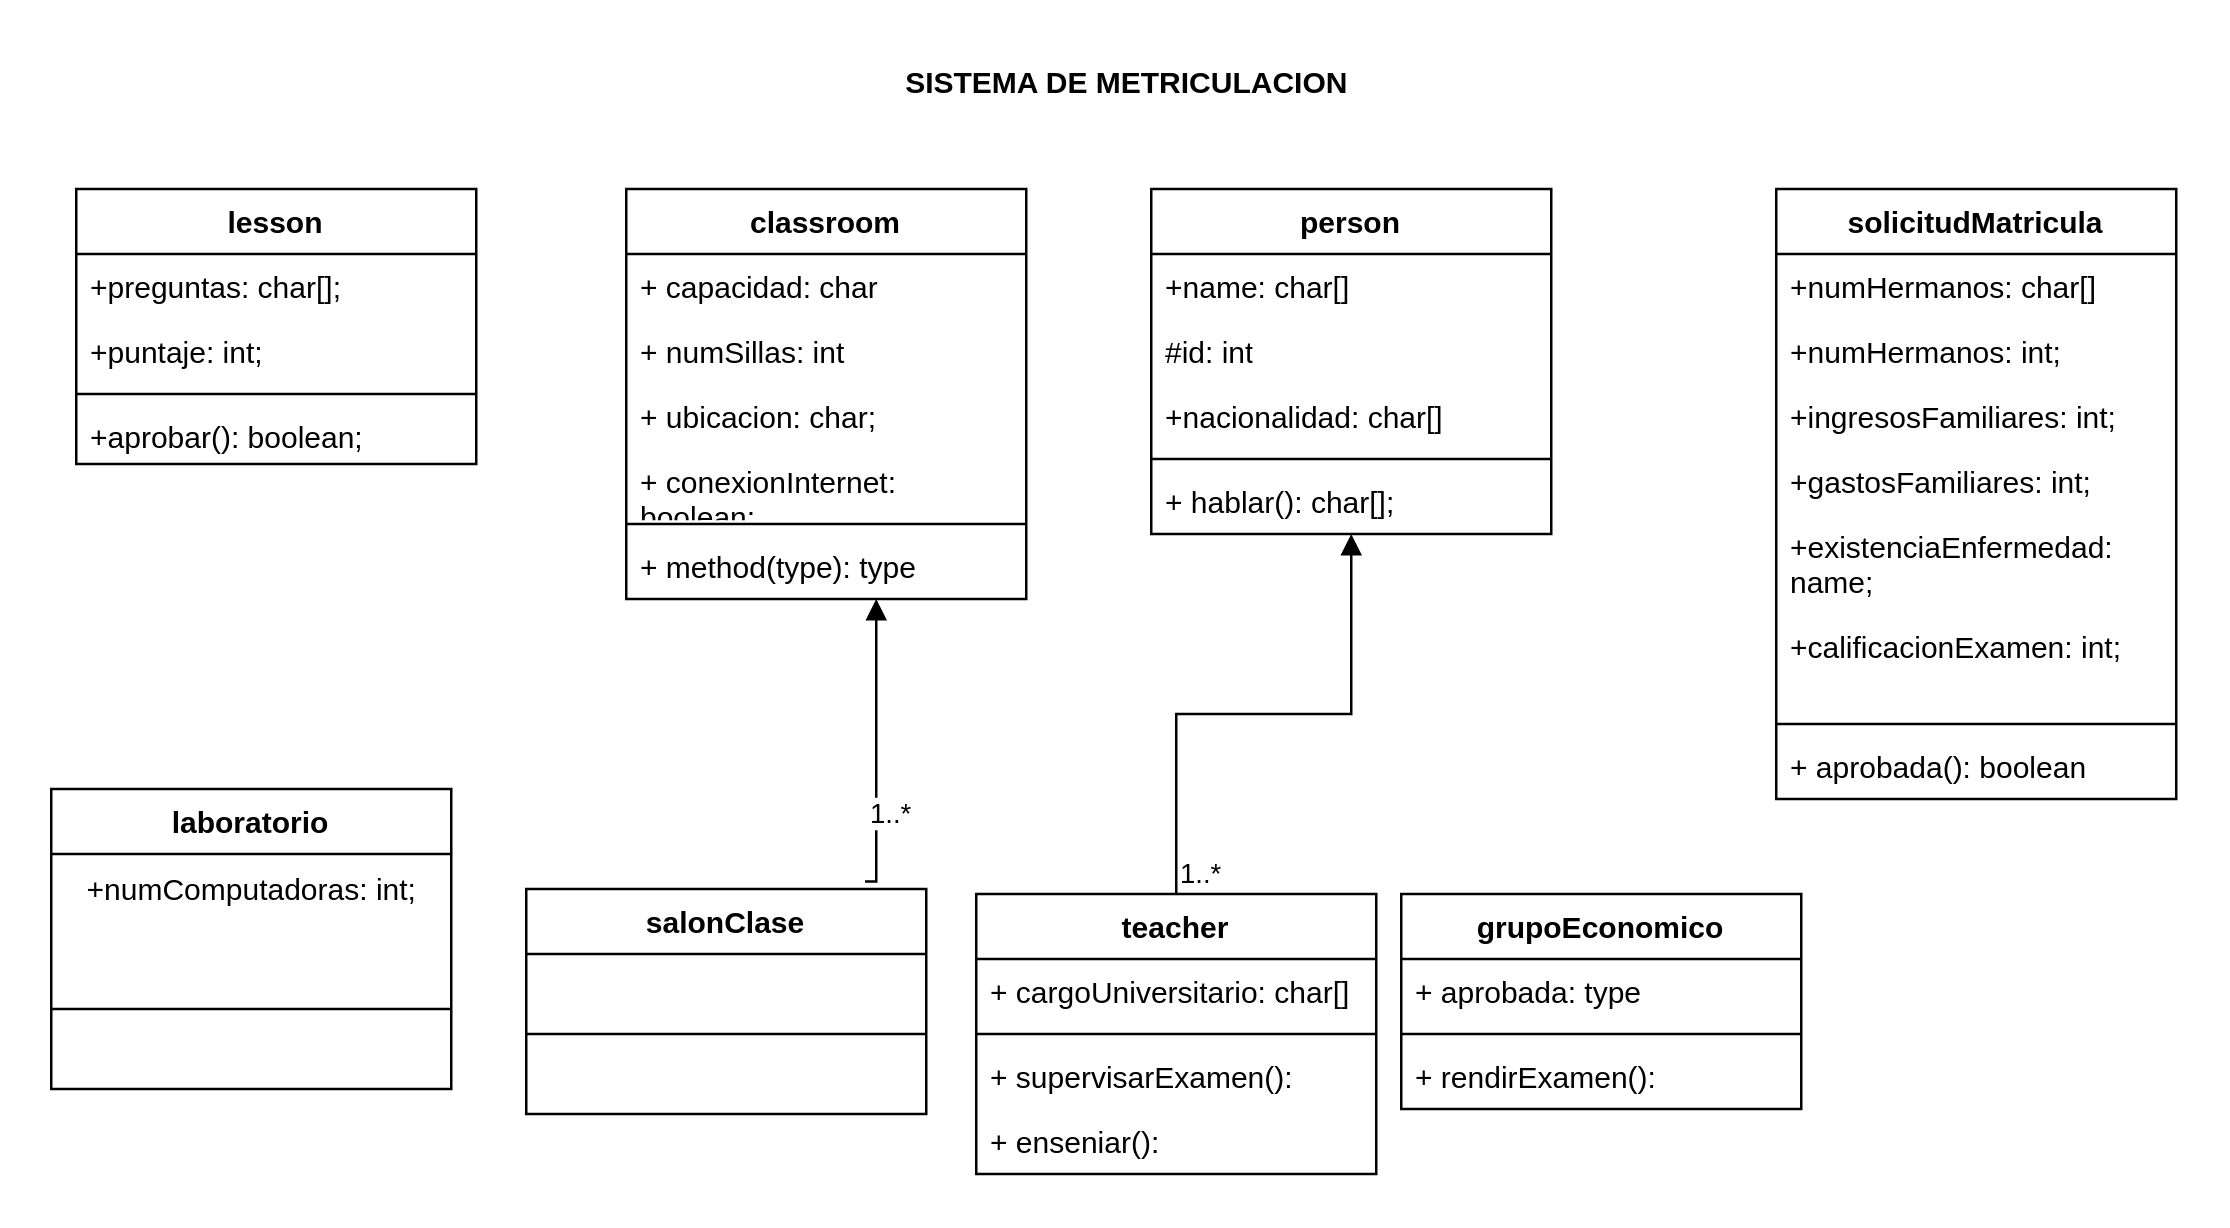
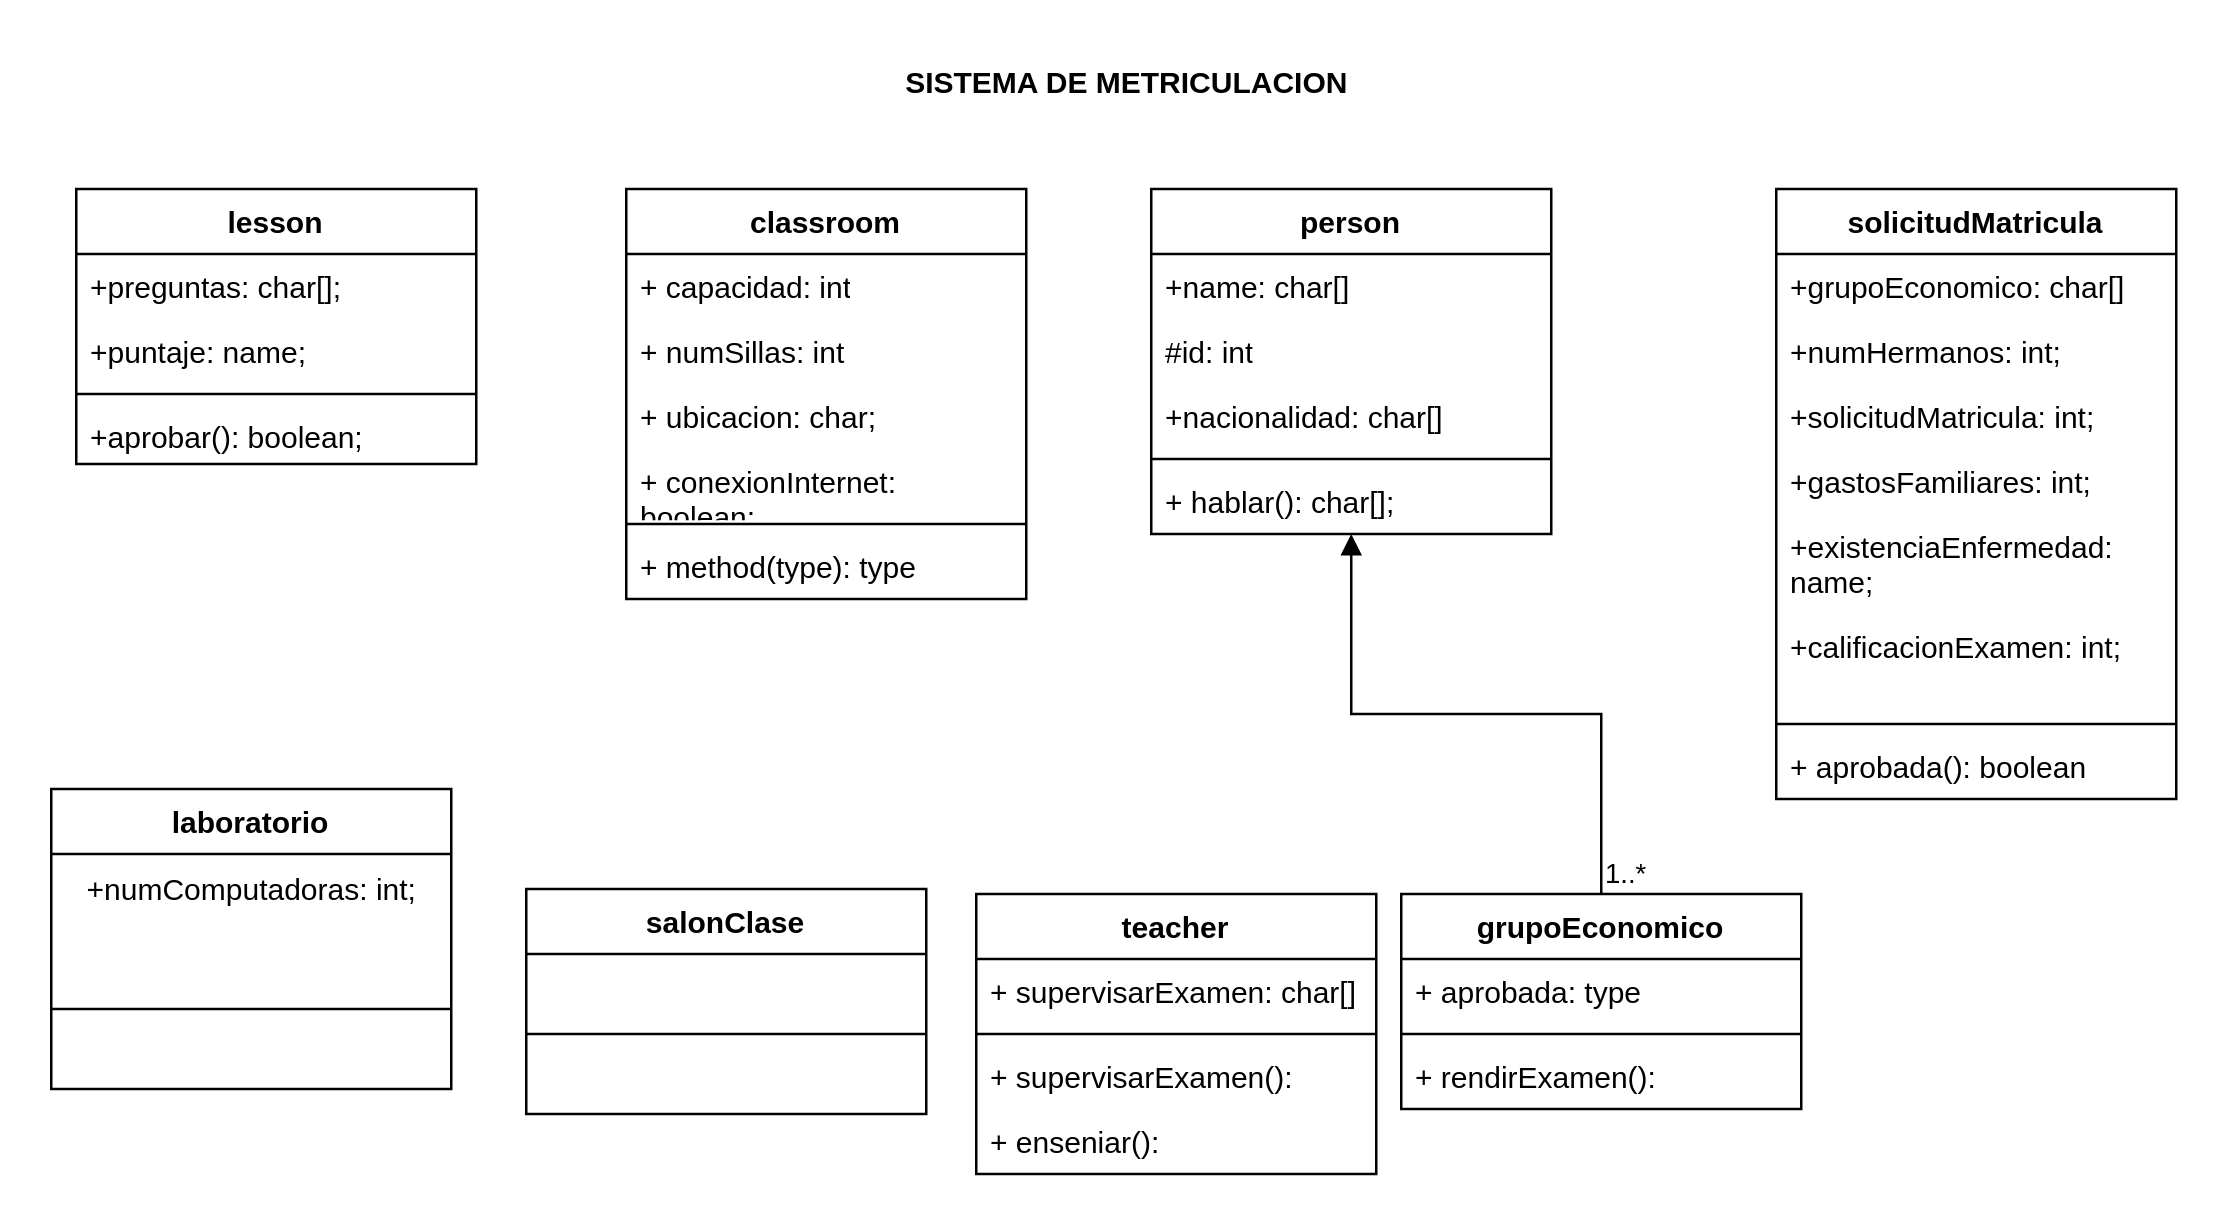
node "+ capacidad: char": label "+ capacidad: char" -> "+ capacidad: int"
node "+numHermanos: char[]": label "+numHermanos: char[]" -> "+grupoEconomico: char[]"
node "+puntaje: int;": label "+puntaje: int;" -> "+puntaje: name;"
node "+ingresosFamiliares: int;": label "+ingresosFamiliares: int;" -> "+solicitudMatricula: int;"
edge "grupoEconomico" -> "person": added, label "1..*"
edge "teacher" -> "person": removed, label "1..*"
edge "salonClase" -> "classroom": removed, label "1..*"
node "+ cargoUniversitario: char[]": label "+ cargoUniversitario: char[]" -> "+ supervisarExamen: char[]"
